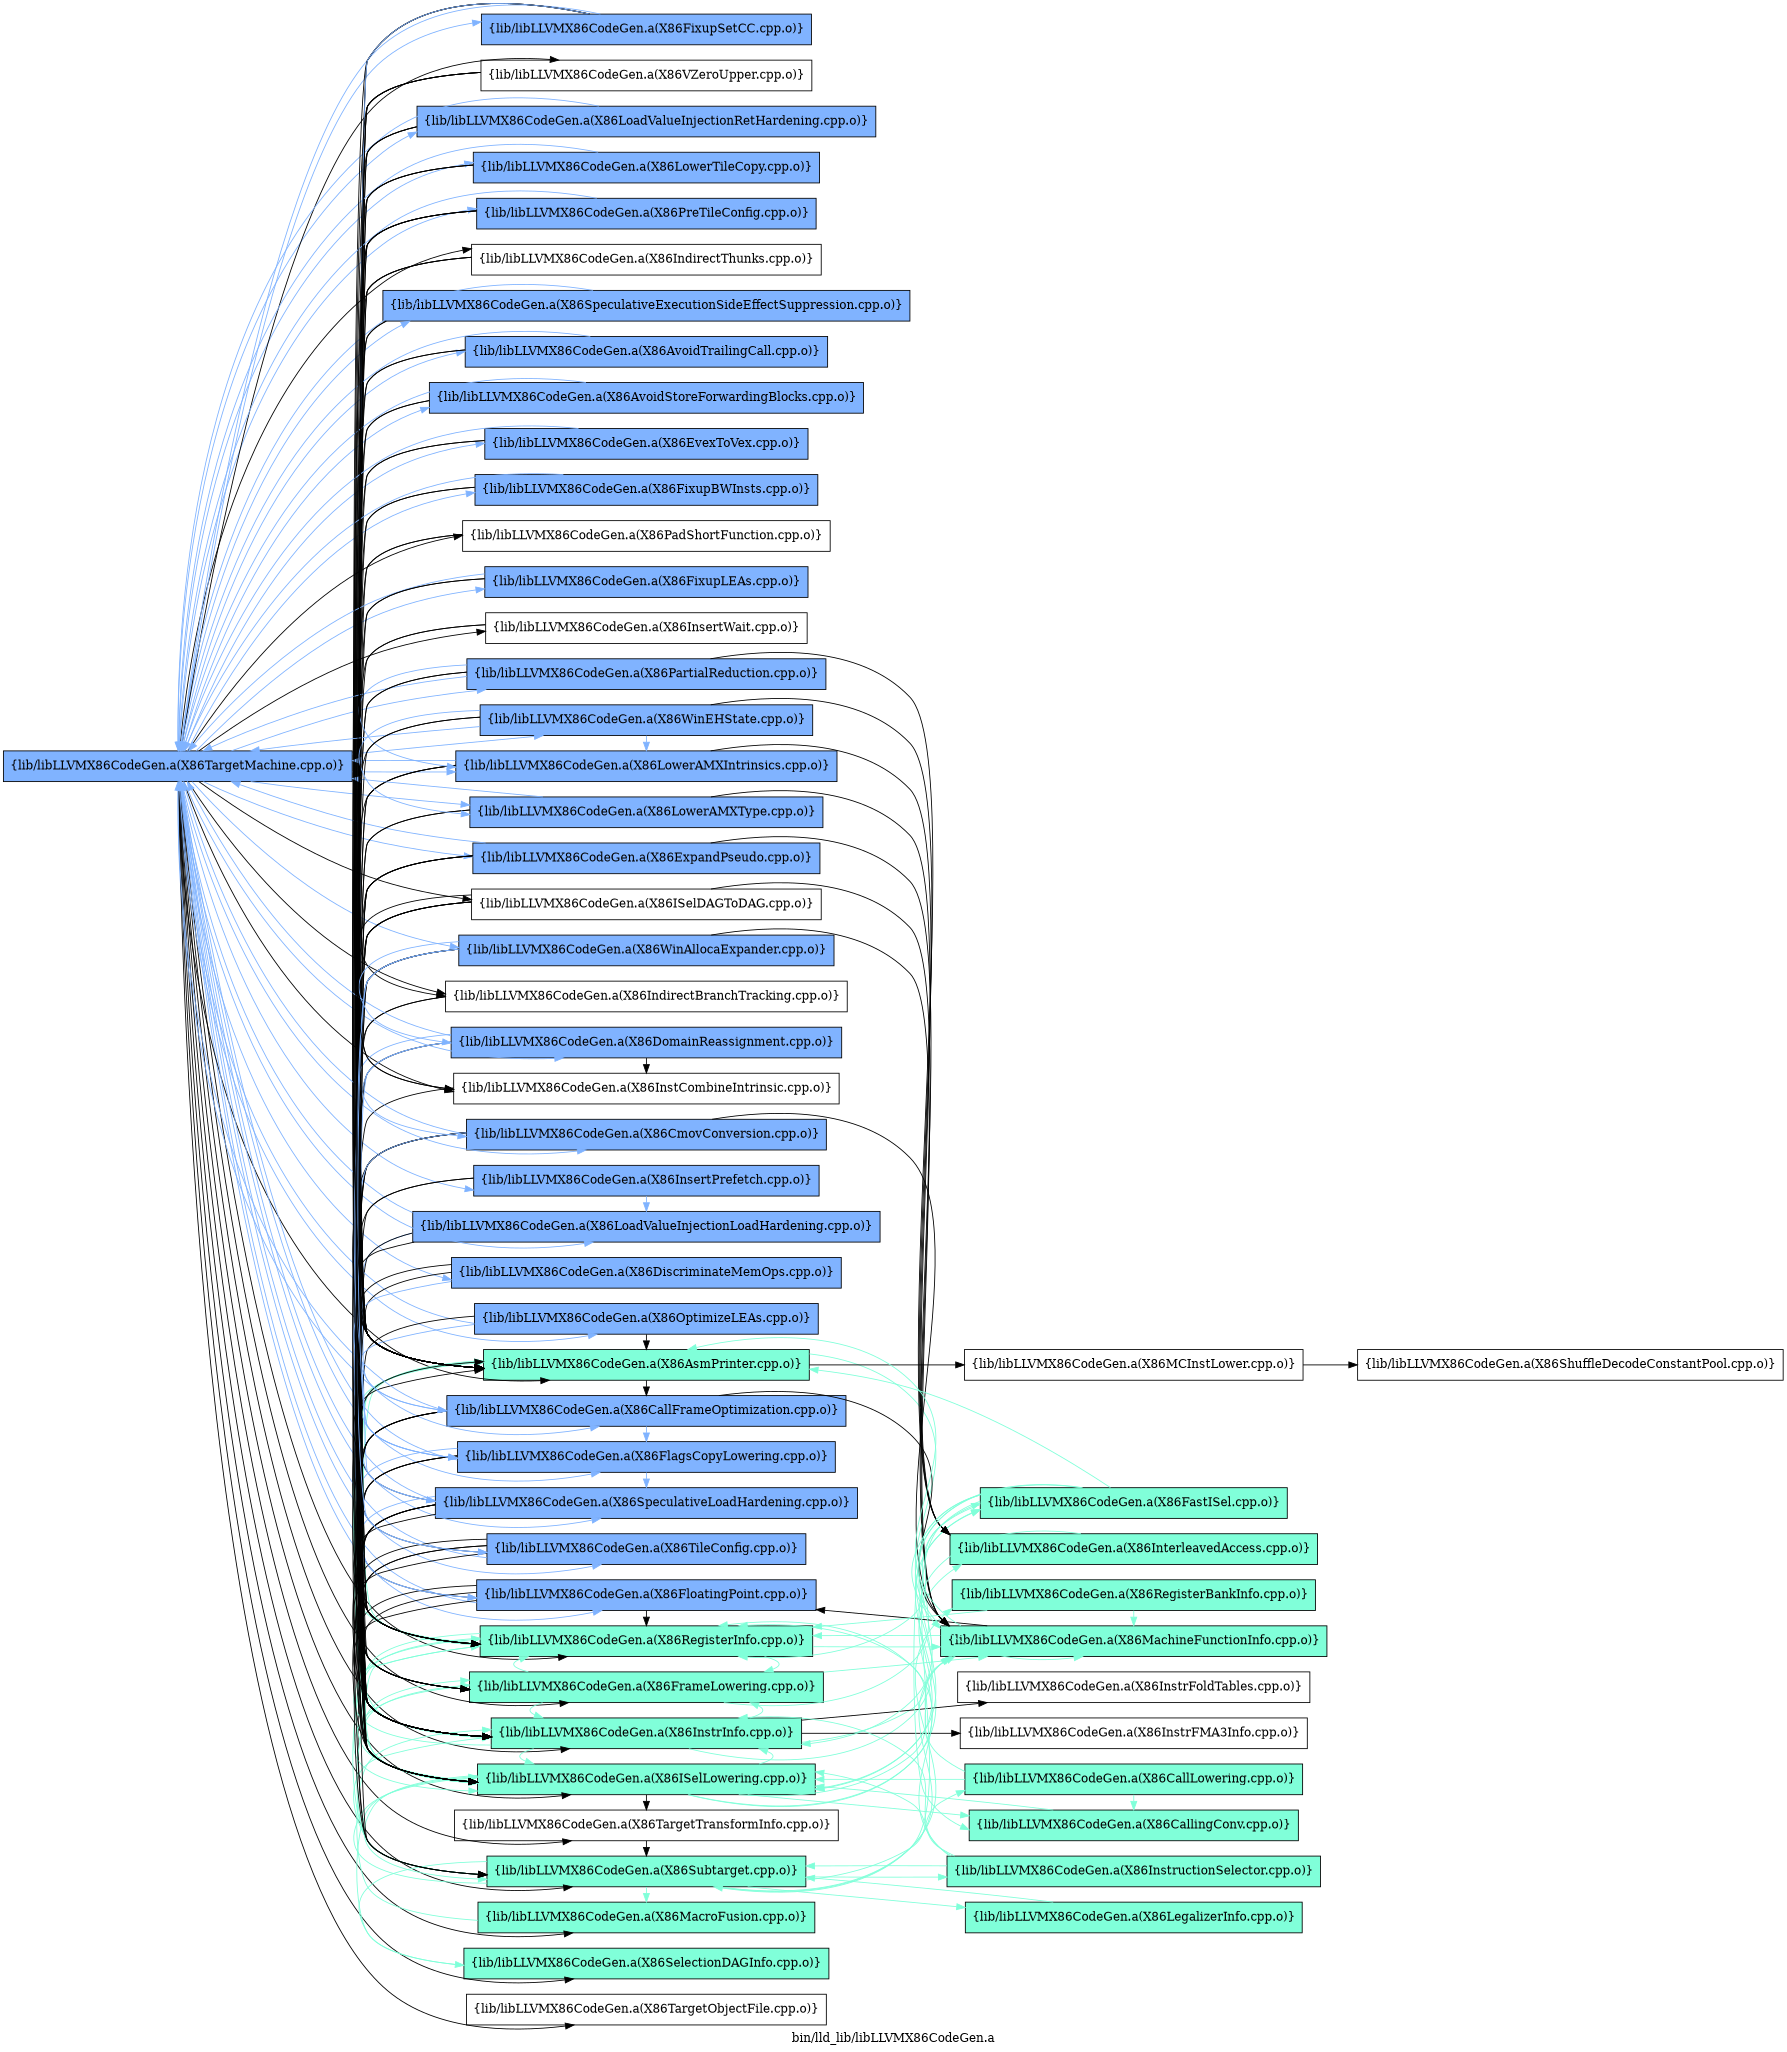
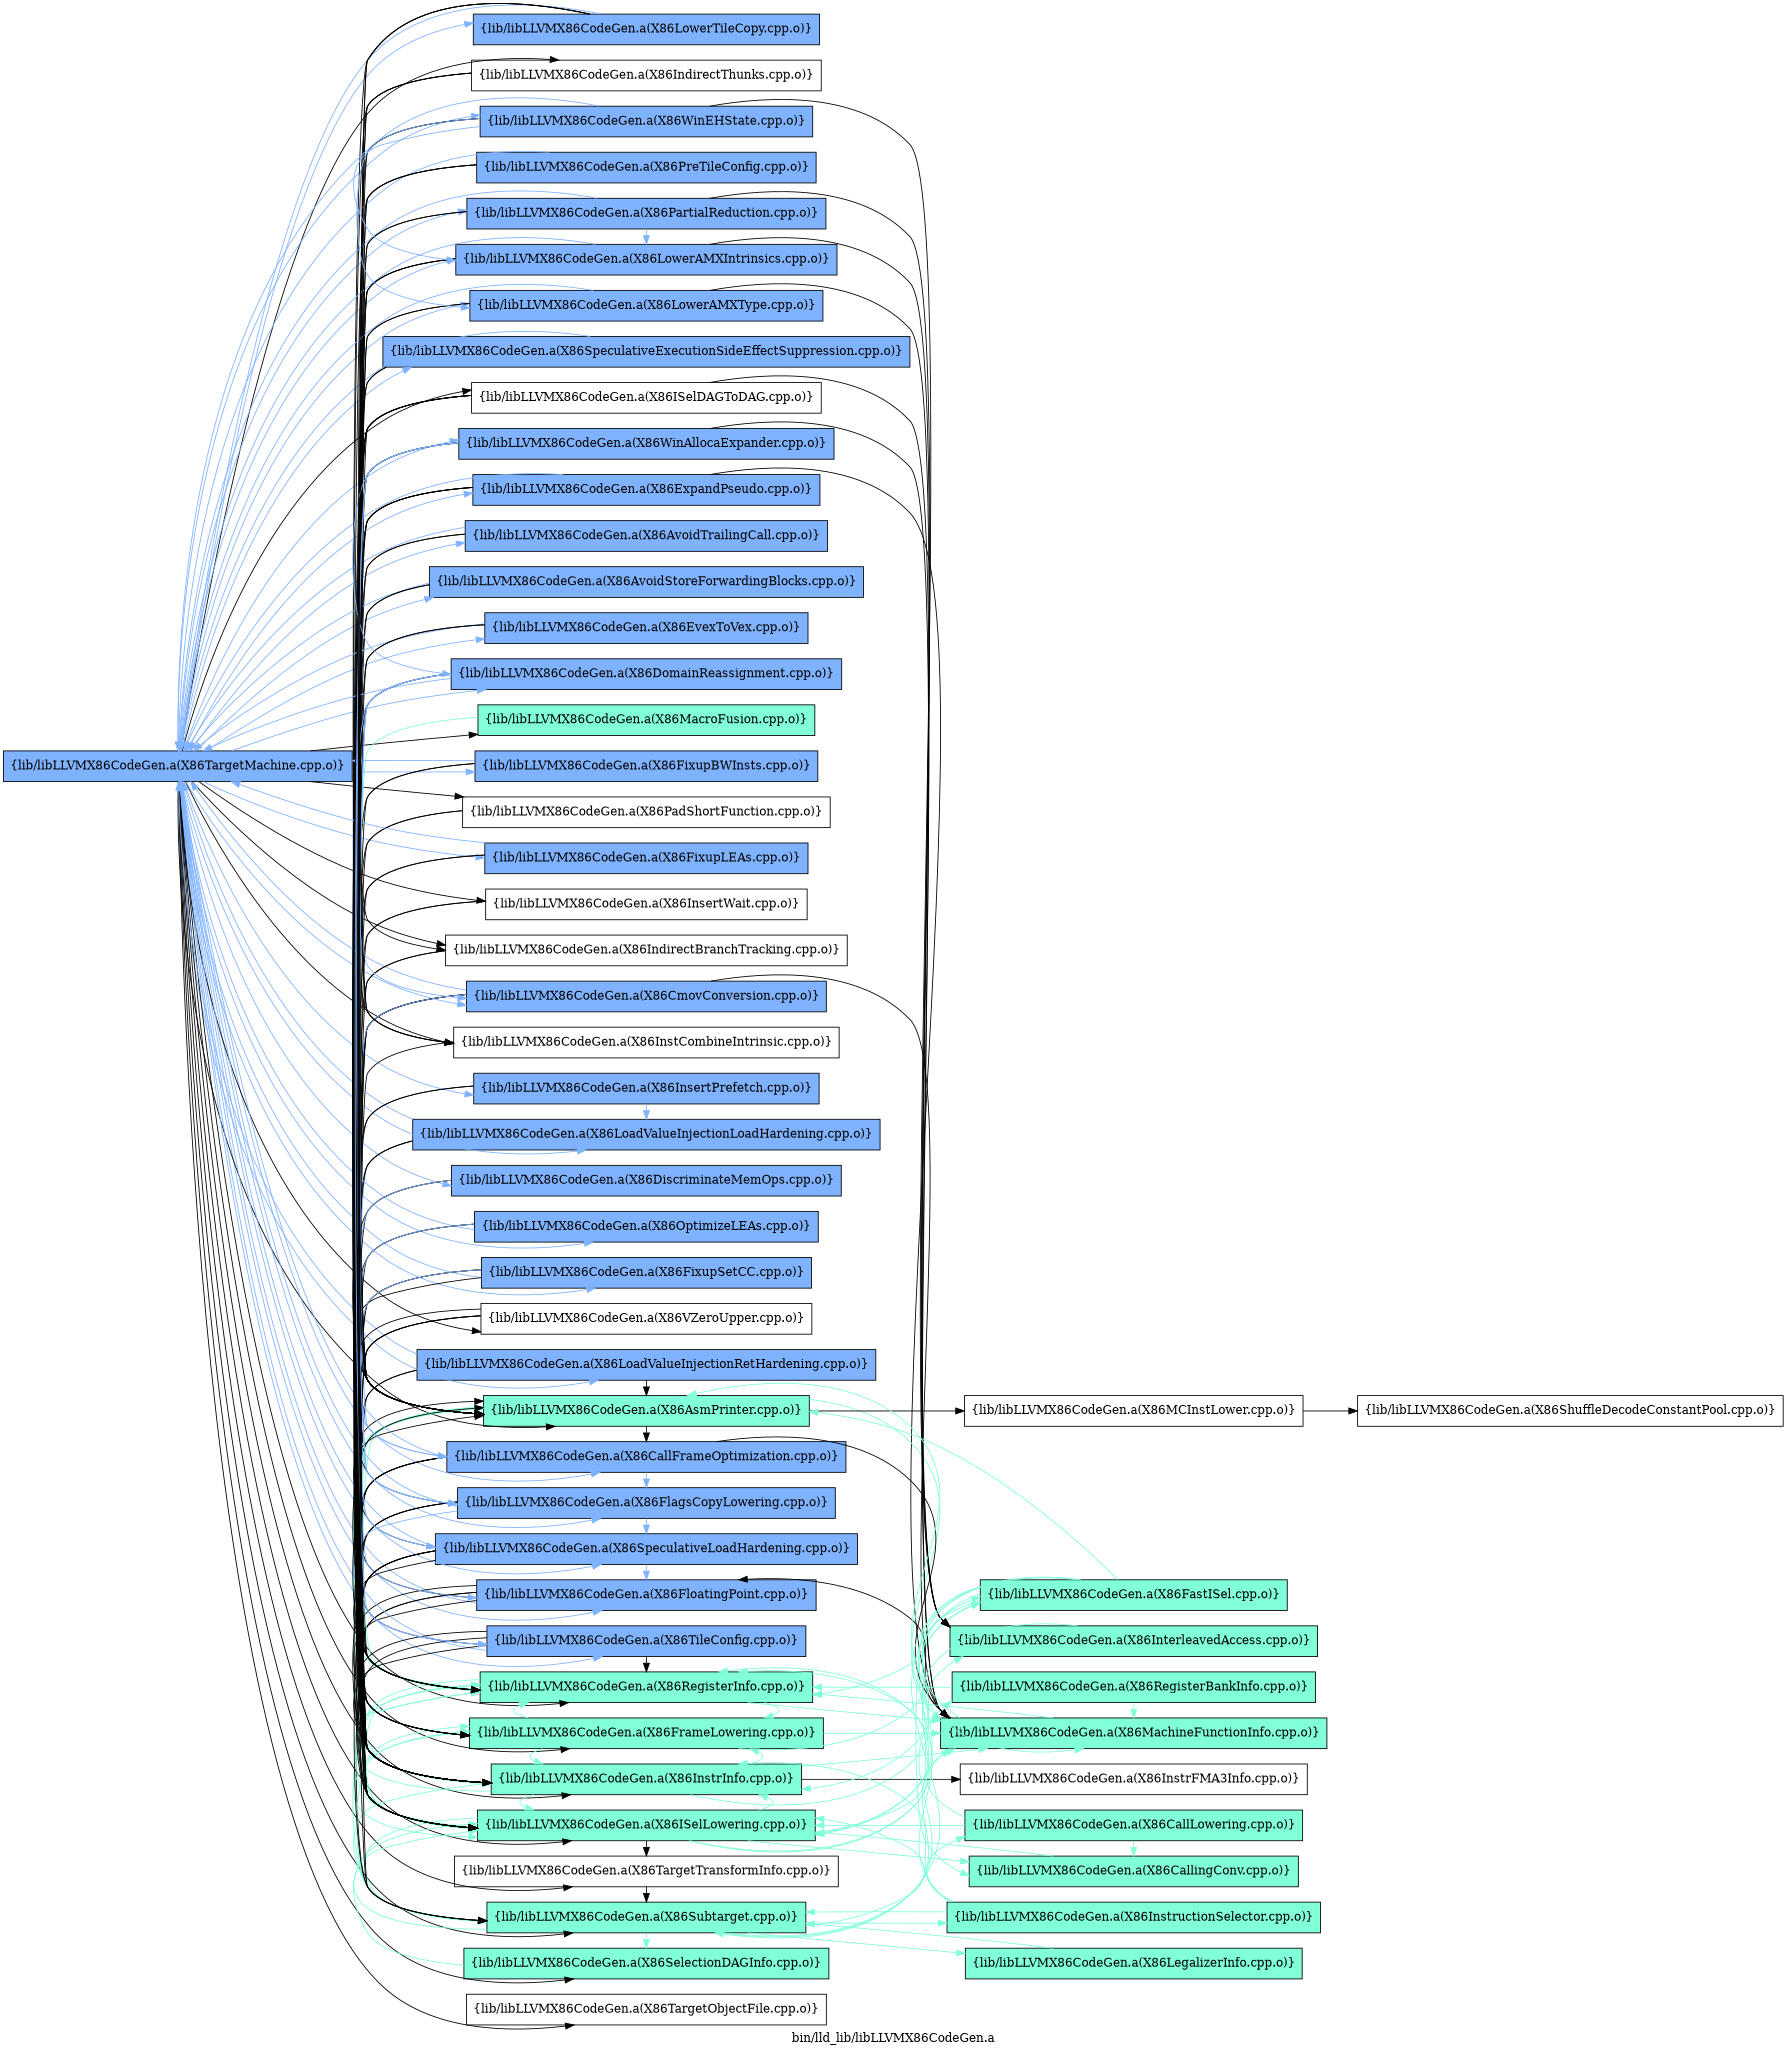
edge "{lib/libLLVMX86CodeGen.a(X86TargetMachine.cpp.o)}" -> "{lib/libLLVMX86CodeGen.a(X86PreTileConfig.cpp.o)}": removed
edge "{lib/libLLVMX86CodeGen.a(X86PreTileConfig.cpp.o)}" -> "{lib/libLLVMX86CodeGen.a(X86RegisterInfo.cpp.o)}": removed
edge "{lib/libLLVMX86CodeGen.a(X86FlagsCopyLowering.cpp.o)}" -> "{lib/libLLVMX86CodeGen.a(X86AsmPrinter.cpp.o)}": added
node "{lib/libLLVMX86CodeGen.a(X86InstrFoldTables.cpp.o)}": removed
edge "{lib/libLLVMX86CodeGen.a(X86Subtarget.cpp.o)}" -> "{lib/libLLVMX86CodeGen.a(X86MacroFusion.cpp.o)}": removed
